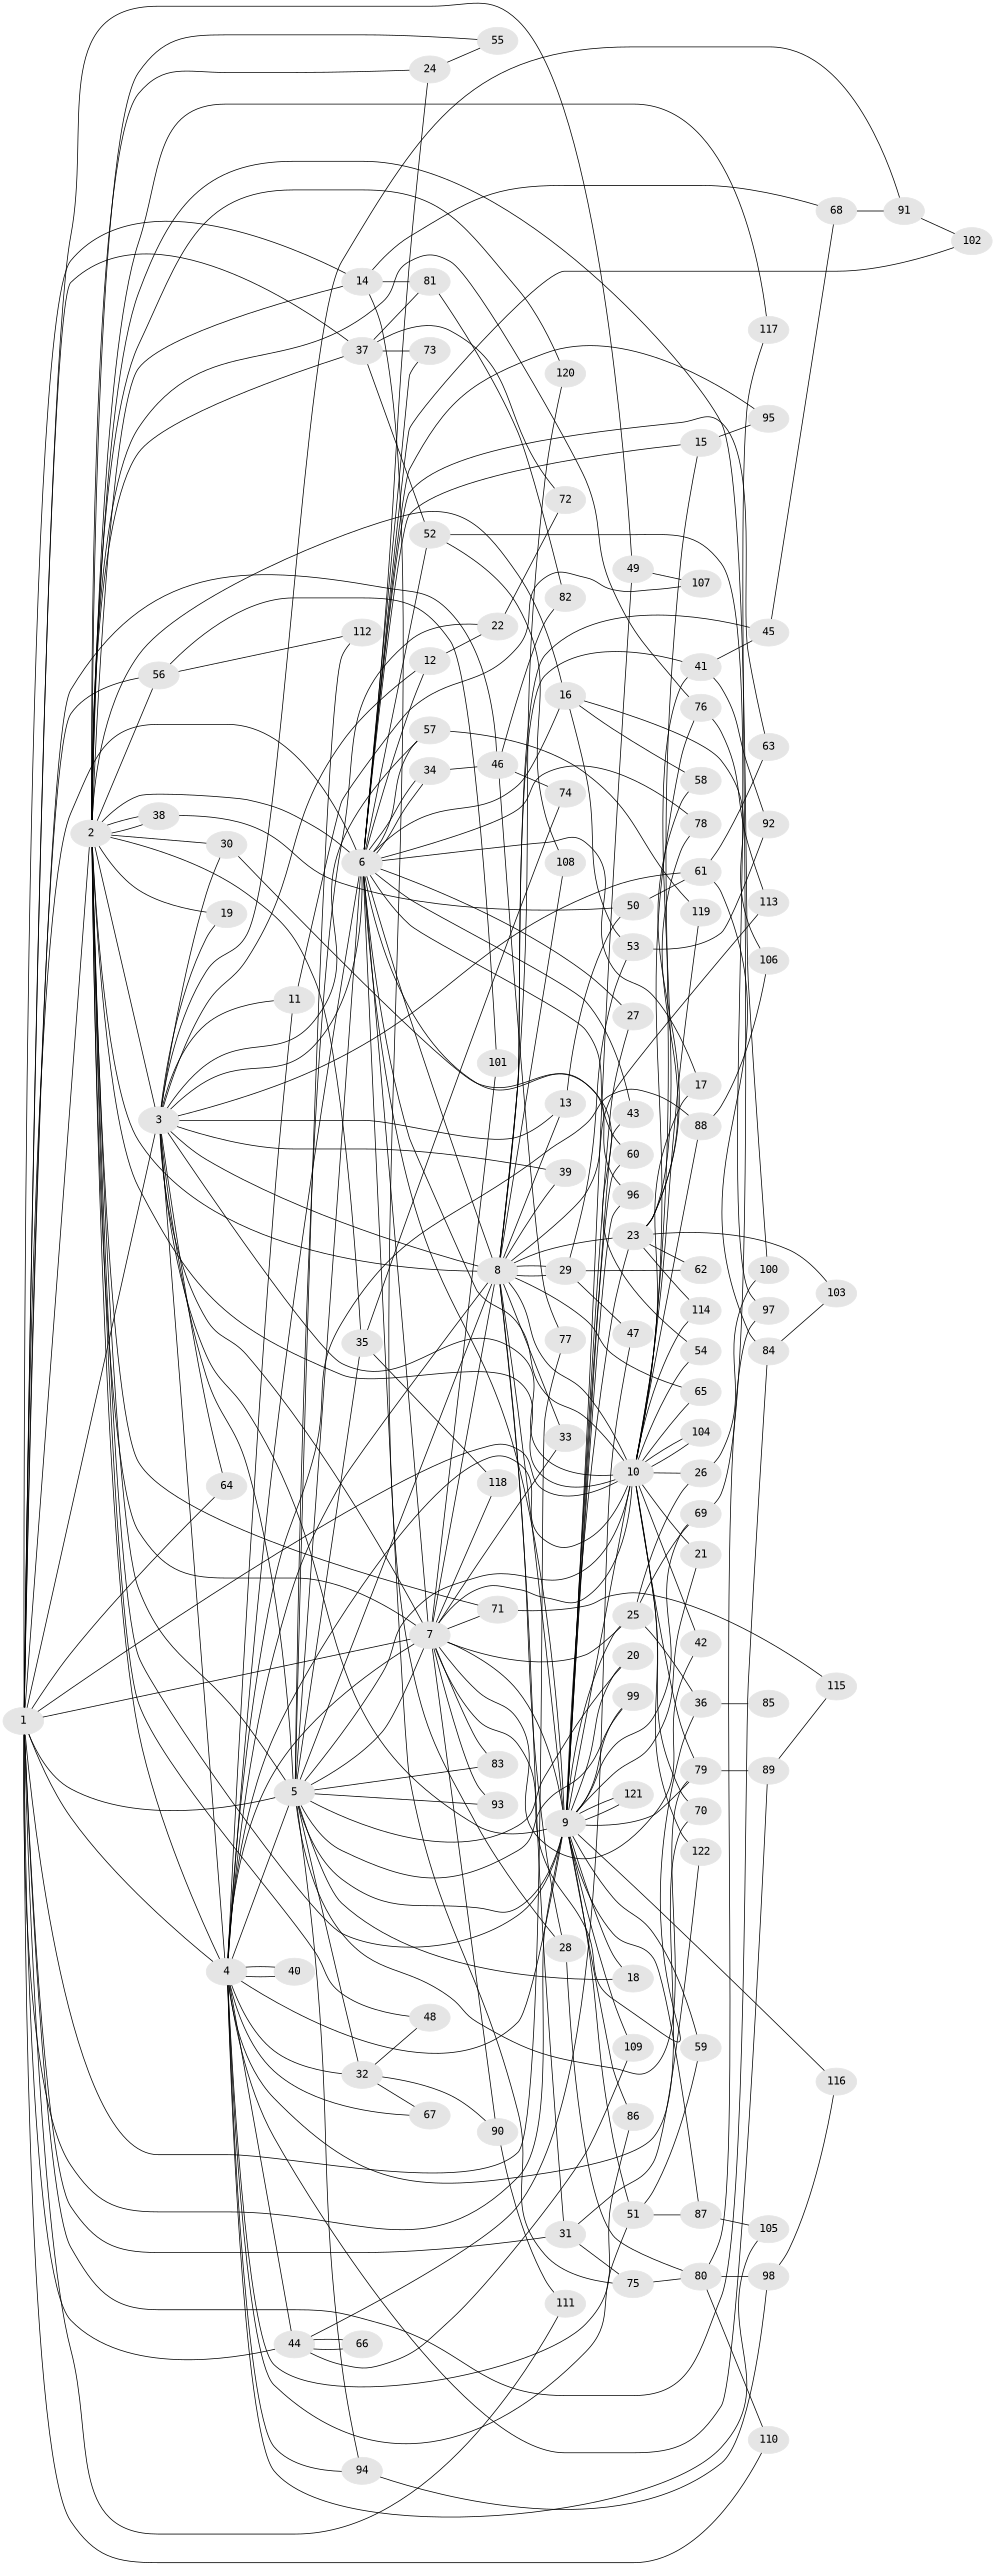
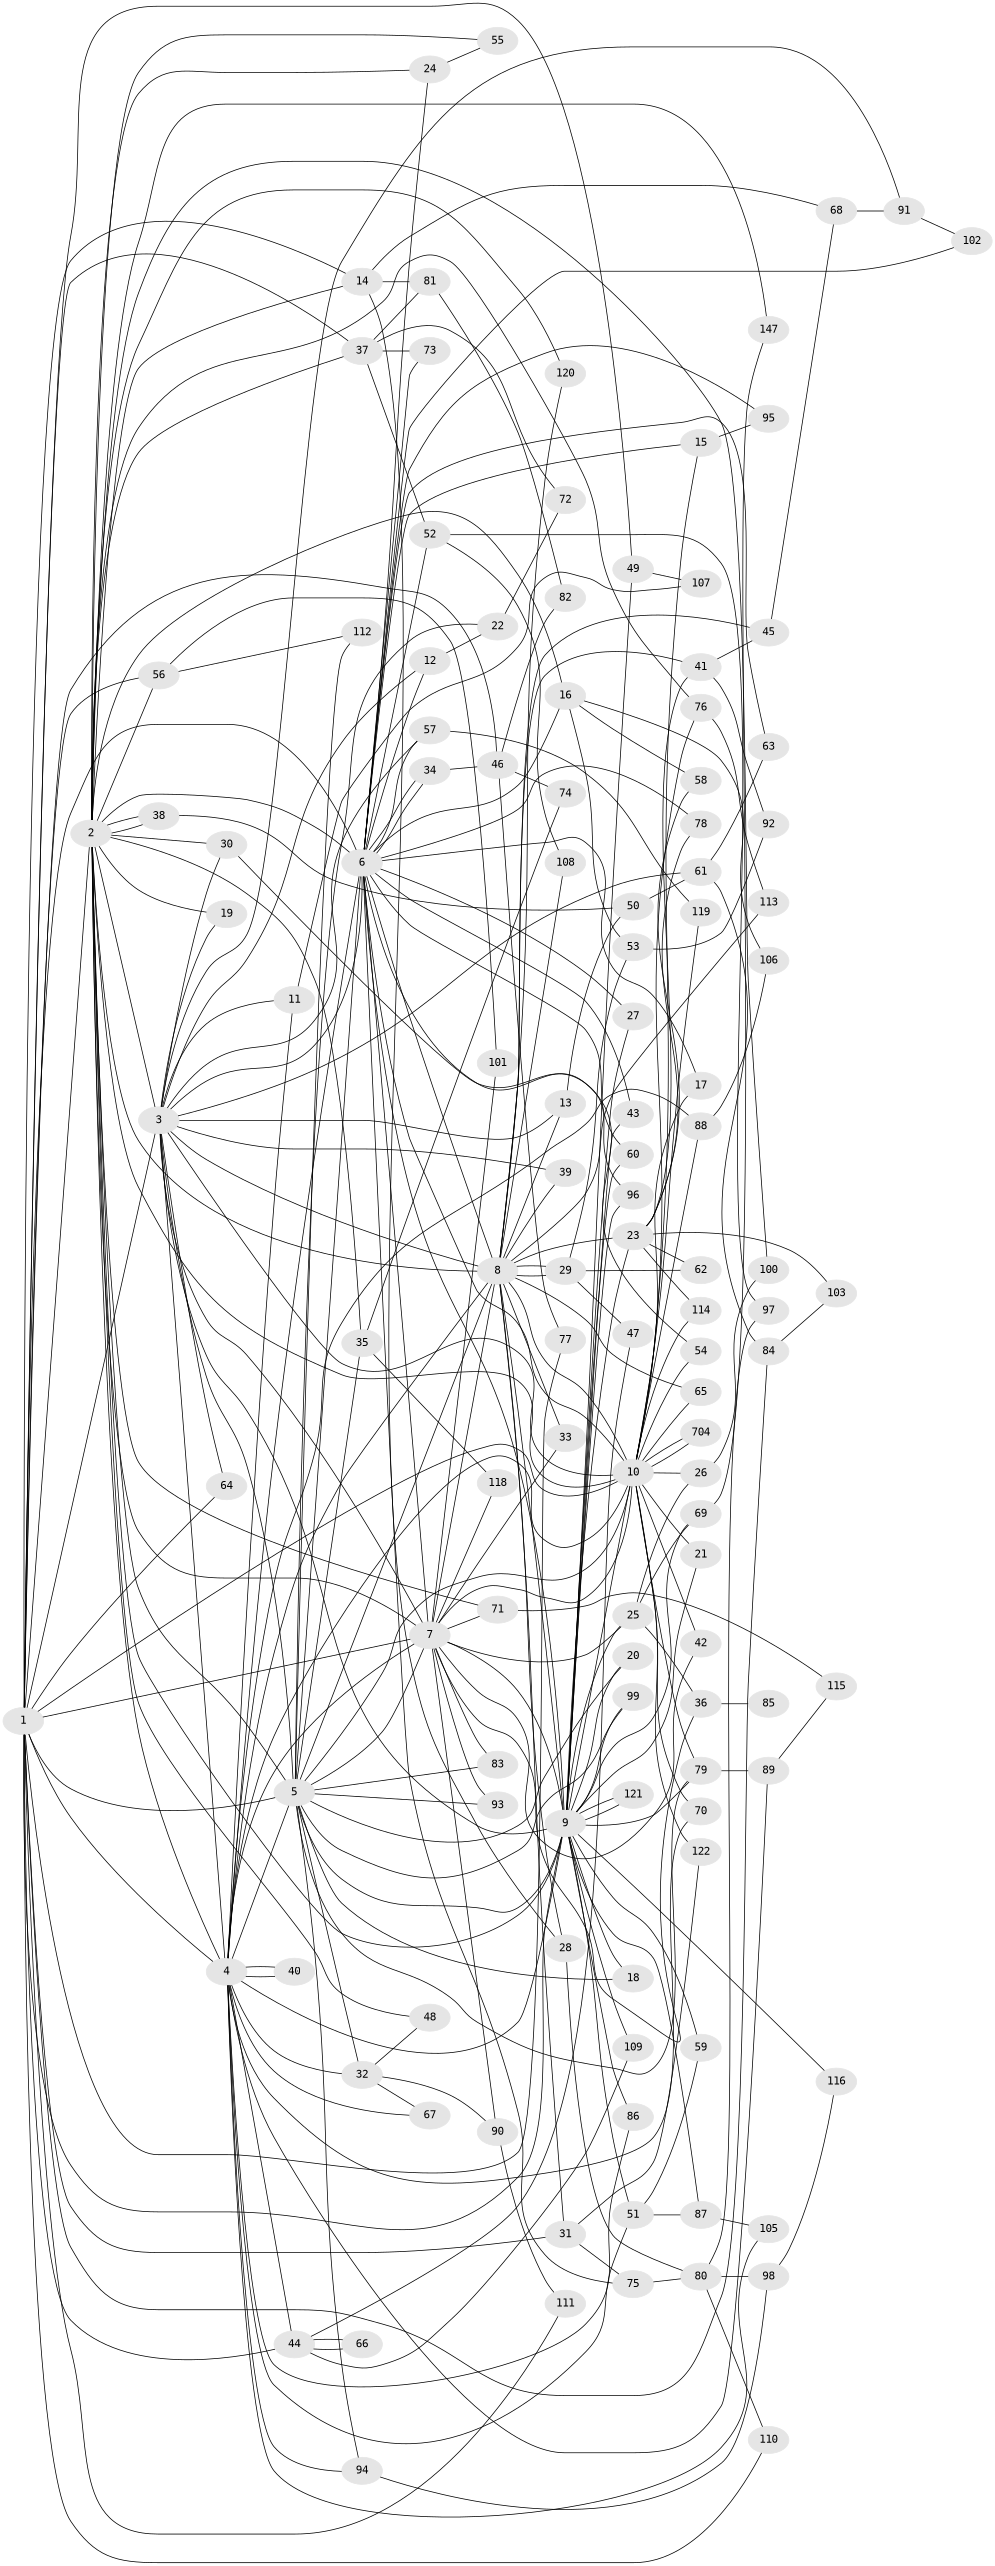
node "117": label "117" -> "147"
node "104": label "104" -> "704"
